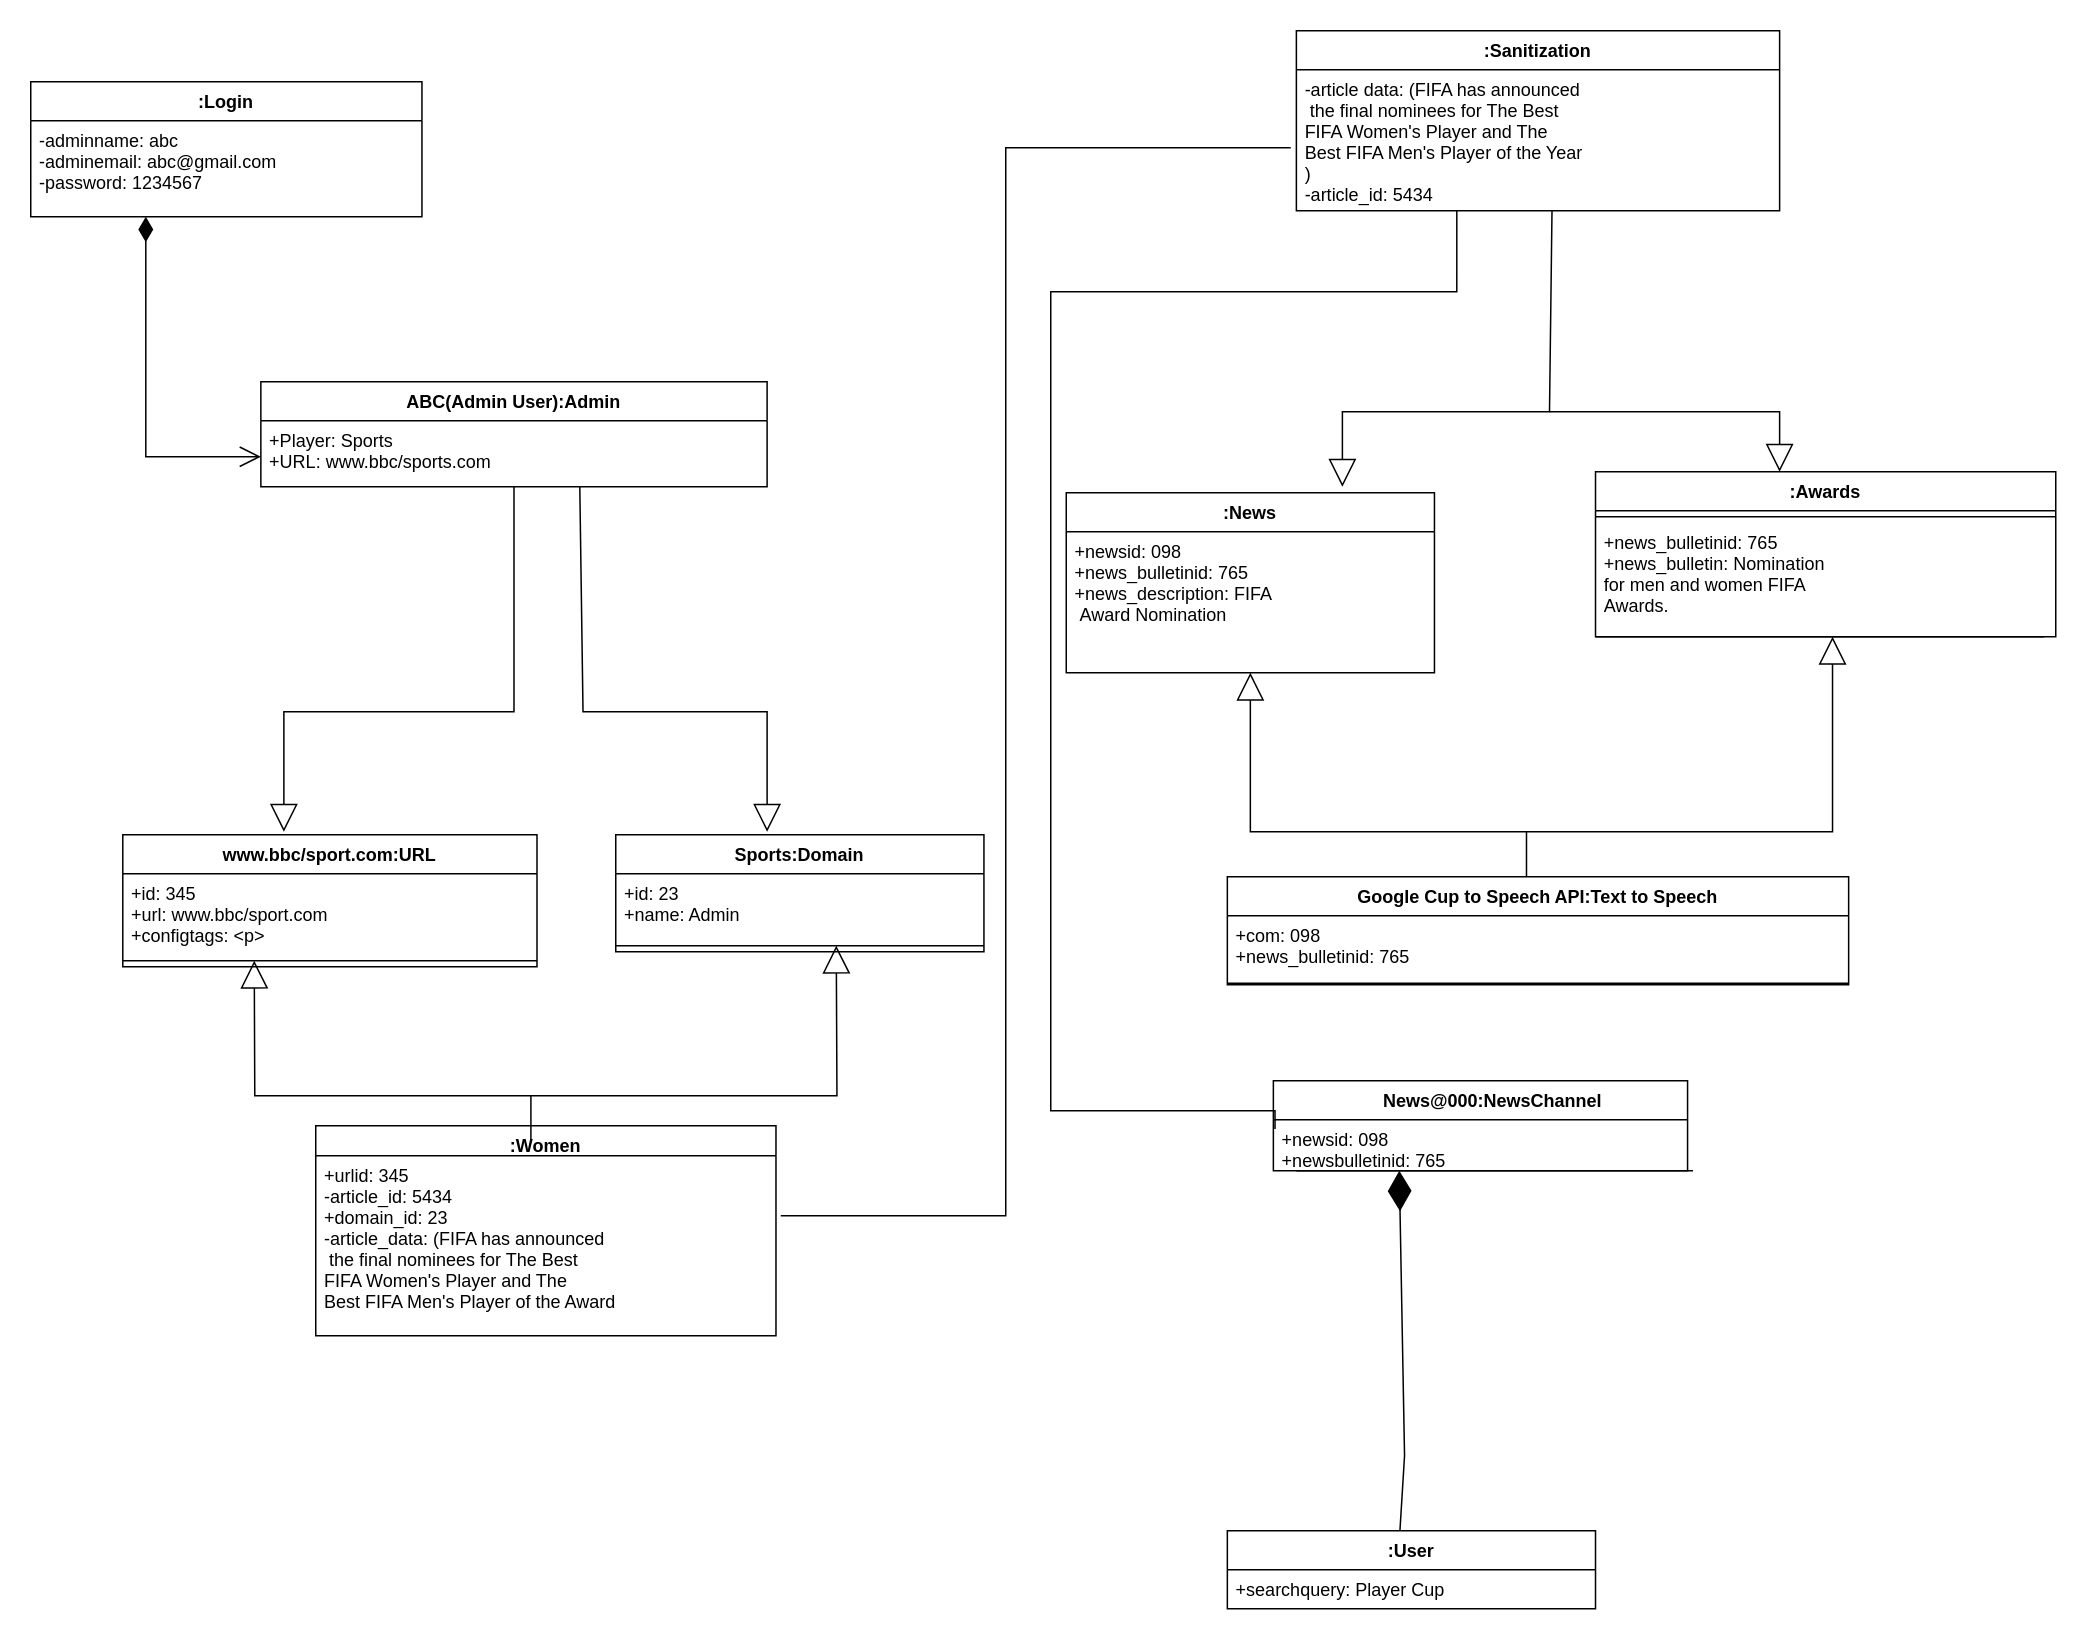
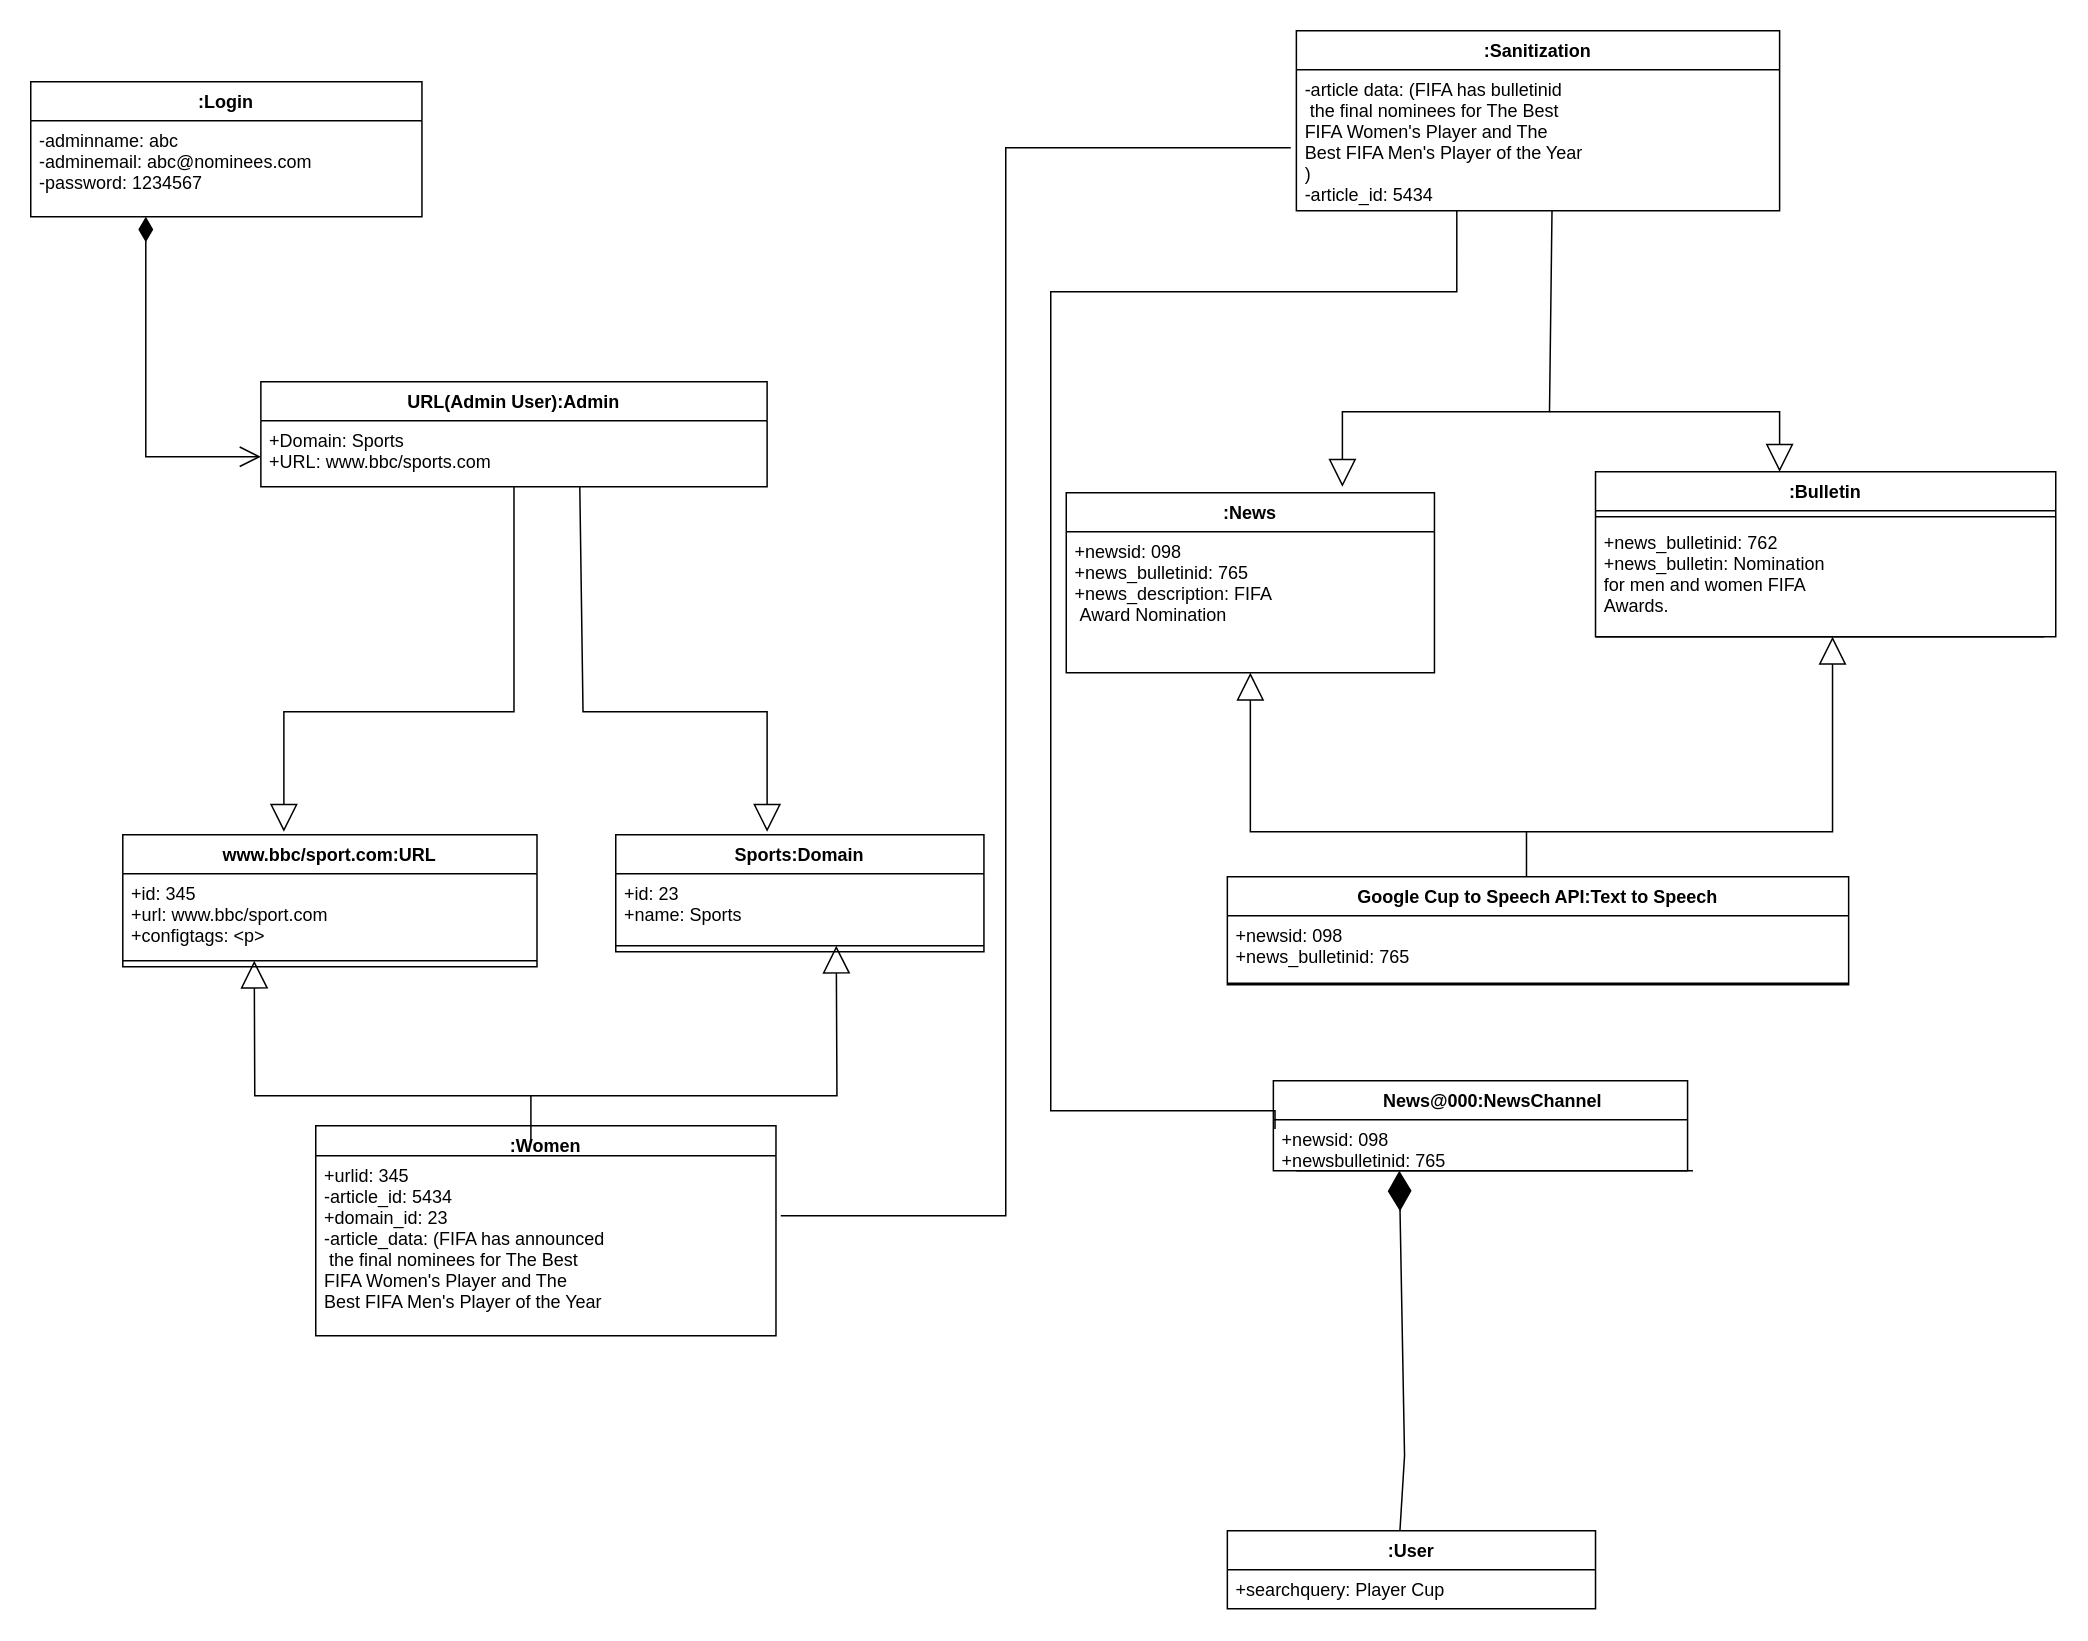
node "-article data: (FIFA has announced the final nominees for The Best FIFA Women's Player and The Best FIFA Men's Player of the Year ) -article_id: 5434": label "-article data: (FIFA has announced the final nominees for The Best FIFA Women's Player and The Best FIFA Men's Player of the Year ) -article_id: 5434" -> "-article data: (FIFA has bulletinid the final nominees for The Best FIFA Women's Player and The Best FIFA Men's Player of the Year ) -article_id: 5434"
node "-adminname: abc -adminemail: abc@gmail.com -password: 1234567": label "-adminname: abc -adminemail: abc@gmail.com -password: 1234567" -> "-adminname: abc -adminemail: abc@nominees.com -password: 1234567"
node "ABC(Admin User):Admin": label "ABC(Admin User):Admin" -> "URL(Admin User):Admin"
node "+Player: Sports +URL: www.bbc/sports.com": label "+Player: Sports +URL: www.bbc/sports.com" -> "+Domain: Sports +URL: www.bbc/sports.com"
node ":Awards": label ":Awards" -> ":Bulletin"
node "+news_bulletinid: 765 +news_bulletin: Nomination for men and women FIFA Awards.": label "+news_bulletinid: 765 +news_bulletin: Nomination for men and women FIFA Awards." -> "+news_bulletinid: 762 +news_bulletin: Nomination for men and women FIFA Awards."
node "+id: 23 +name: Admin": label "+id: 23 +name: Admin" -> "+id: 23 +name: Sports"
node "+com: 098 +news_bulletinid: 765": label "+com: 098 +news_bulletinid: 765" -> "+newsid: 098 +news_bulletinid: 765"
node "+urlid: 345 -article_id: 5434 +domain_id: 23 -article_data: (FIFA has announced the final nominees for The Best FIFA Women's Player and The Best FIFA Men's Player of the Award": label "+urlid: 345 -article_id: 5434 +domain_id: 23 -article_data: (FIFA has announced the final nominees for The Best FIFA Women's Player and The Best FIFA Men's Player of the Award" -> "+urlid: 345 -article_id: 5434 +domain_id: 23 -article_data: (FIFA has announced the final nominees for The Best FIFA Women's Player and The Best FIFA Men's Player of the Year"
